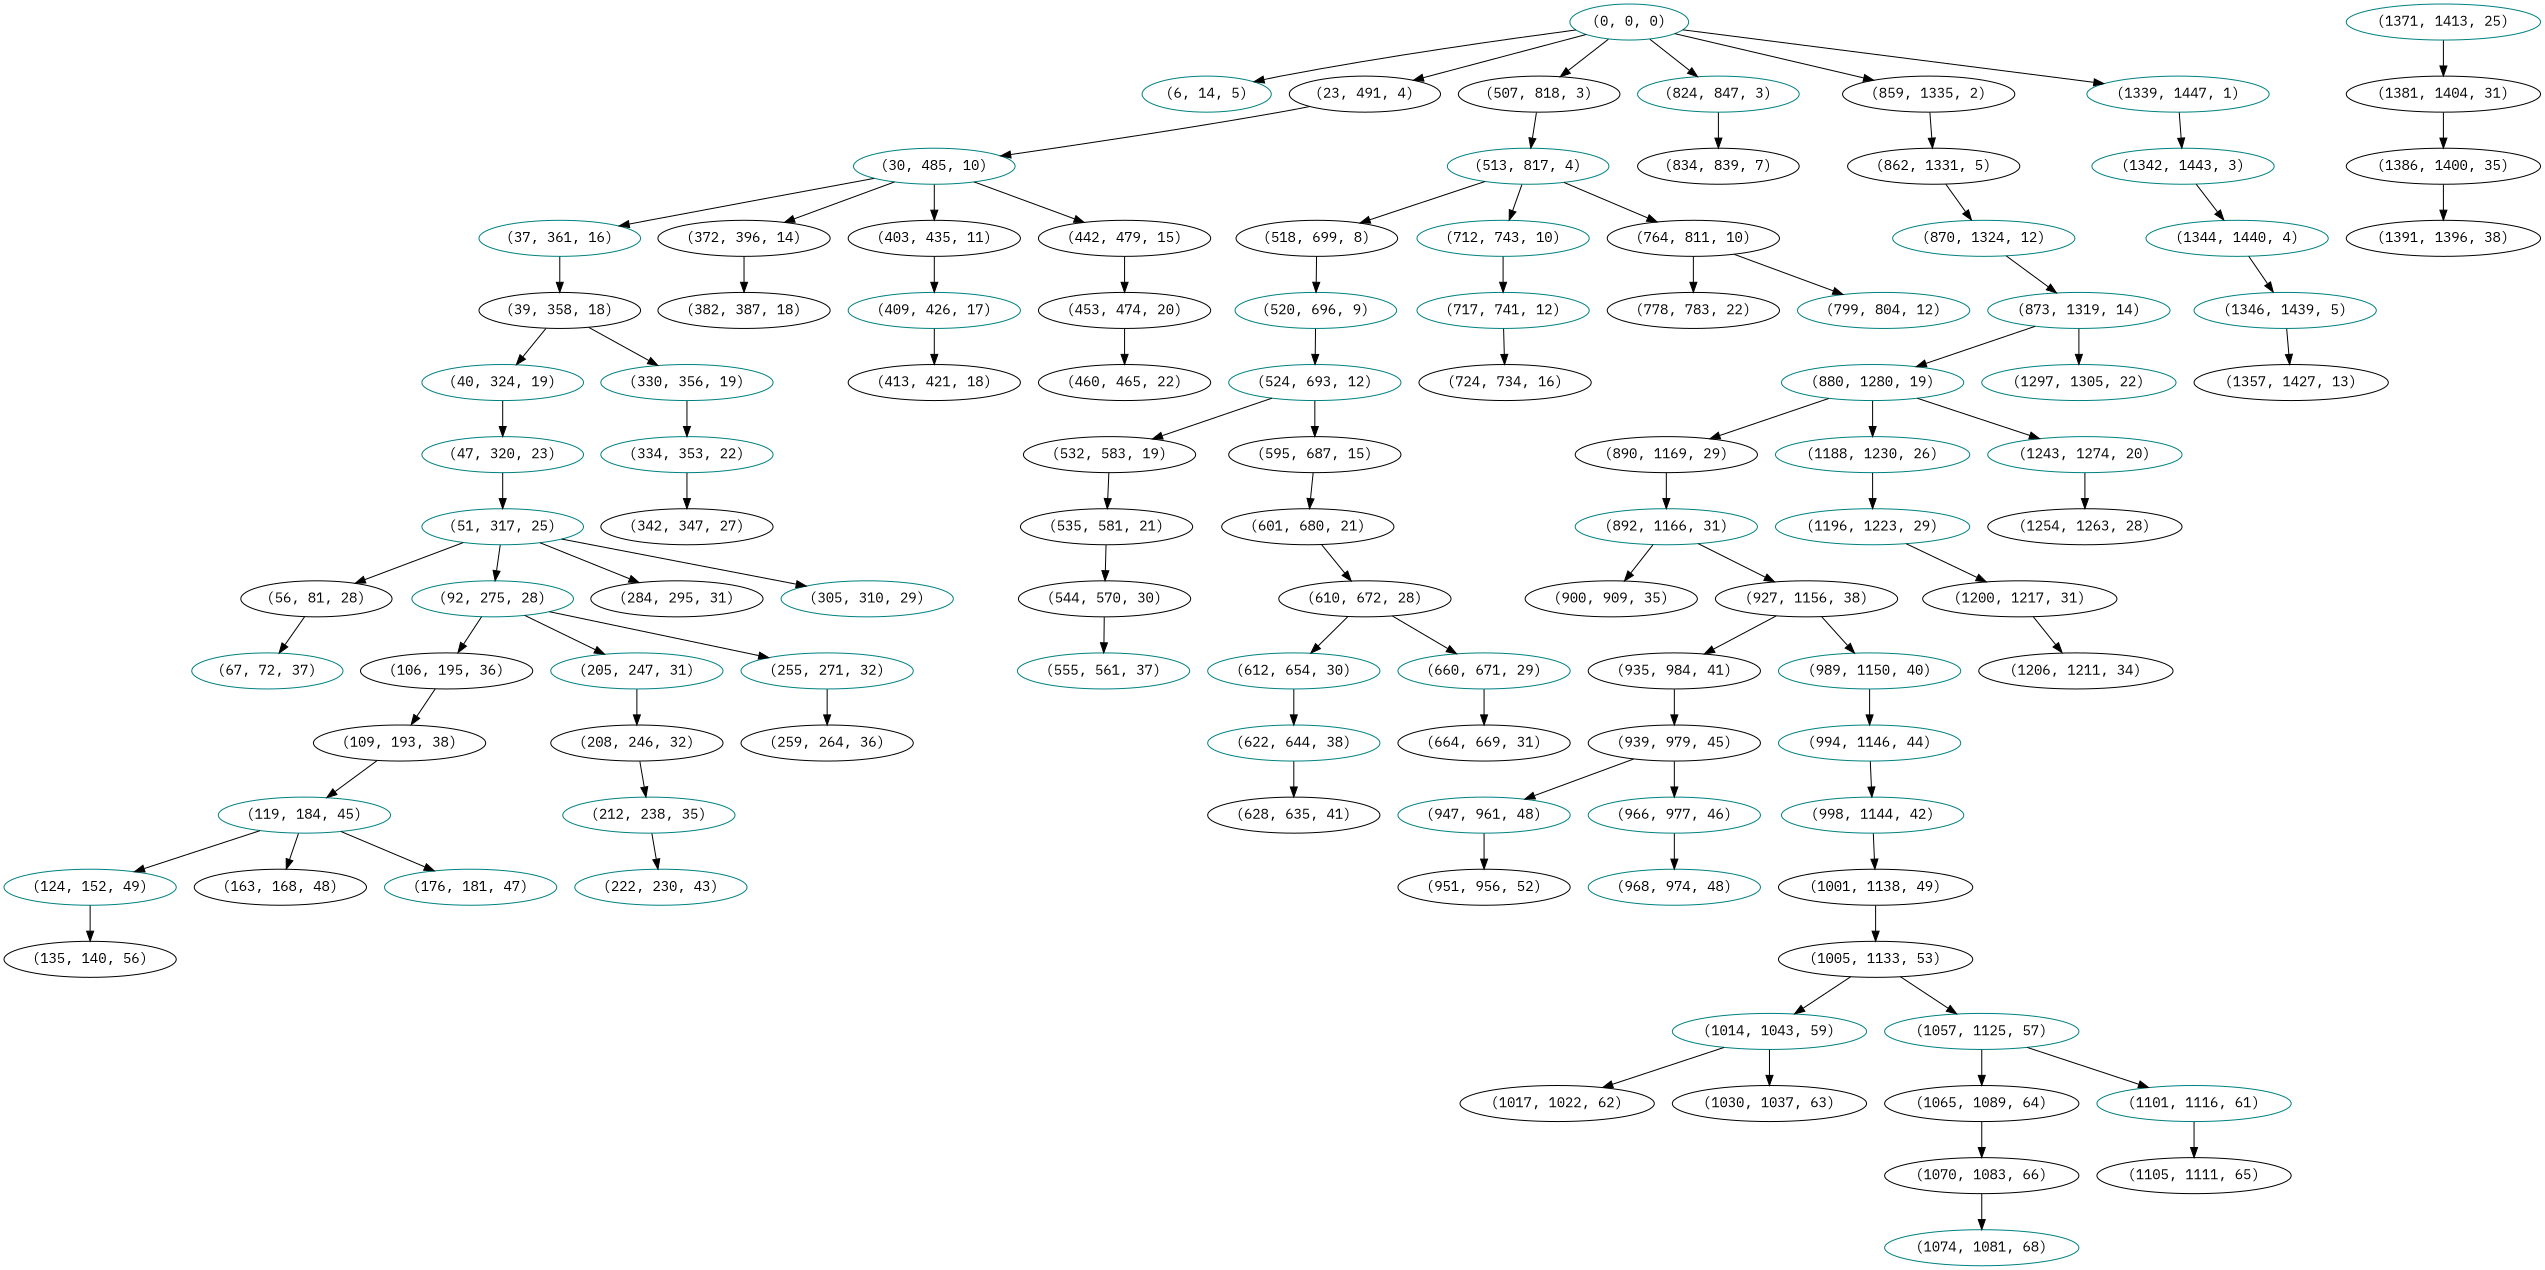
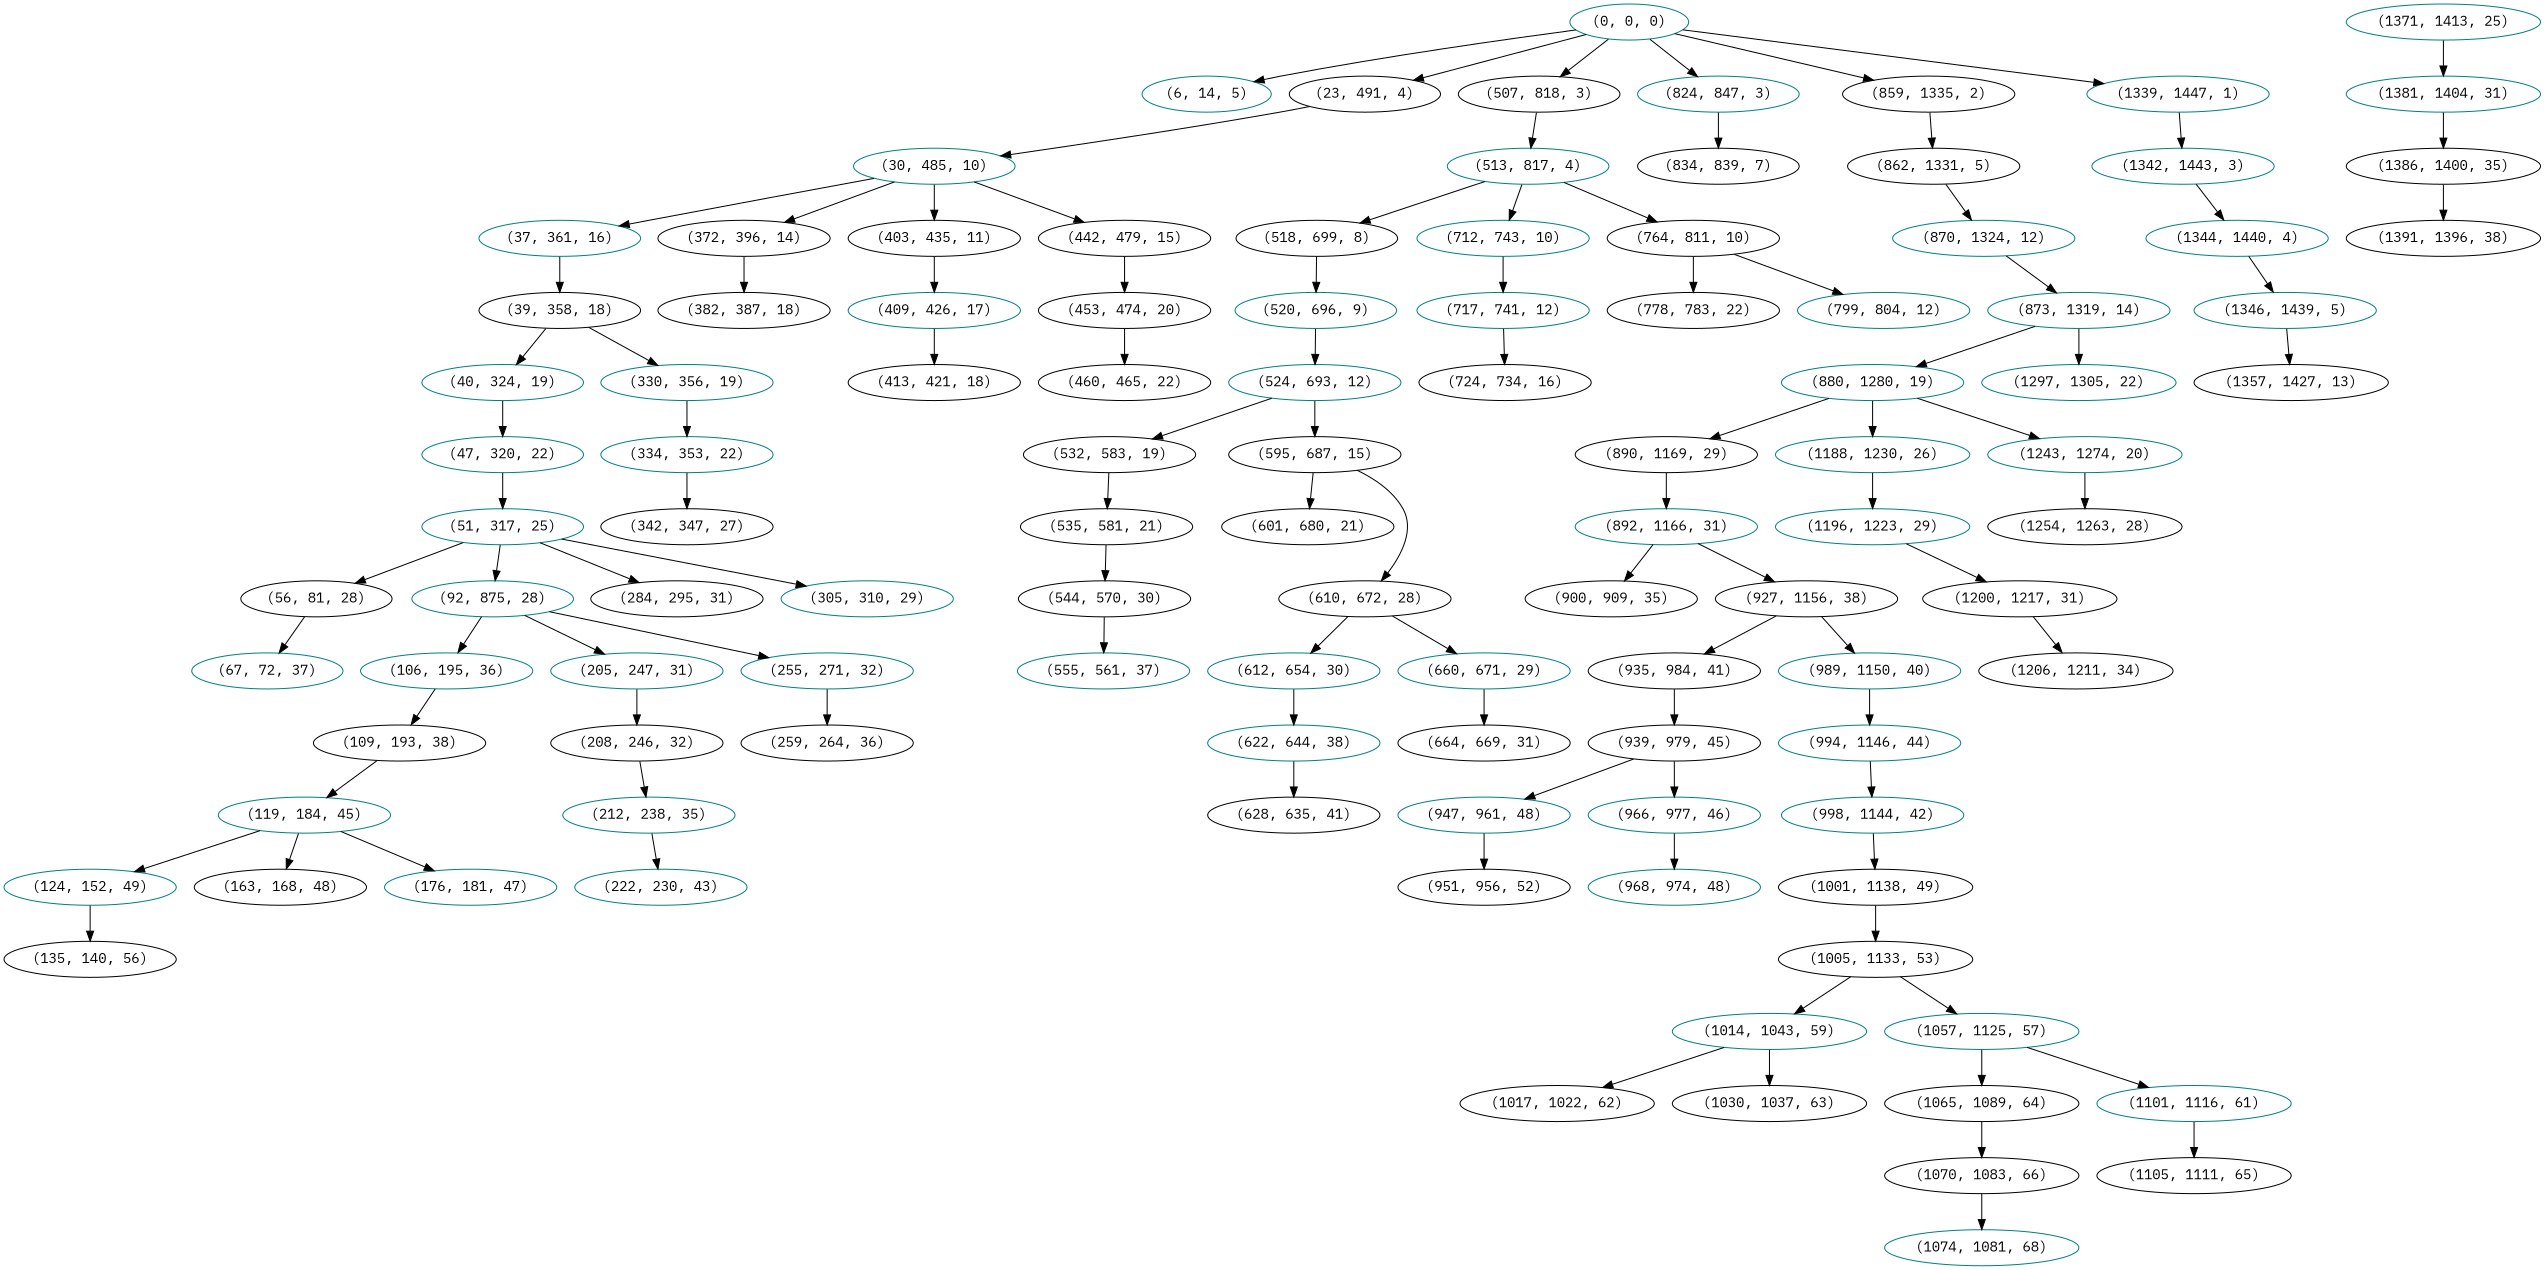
node "(1381, 1404, 31)": color black -> teal
node "(47, 320, 23)": label "(47, 320, 23)" -> "(47, 320, 22)"
edge "(601, 680, 21)" -> "(610, 672, 28)": now "(595, 687, 15)" -> "(610, 672, 28)"
node "(92, 275, 28)": label "(92, 275, 28)" -> "(92, 875, 28)"
node "(106, 195, 36)": color black -> teal
